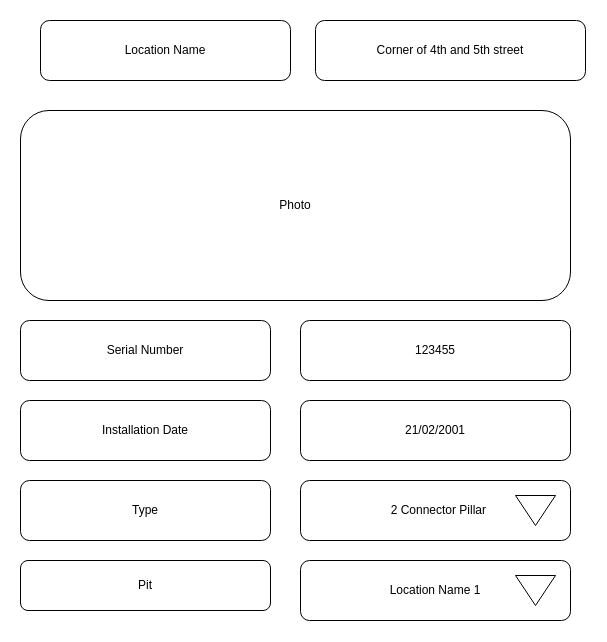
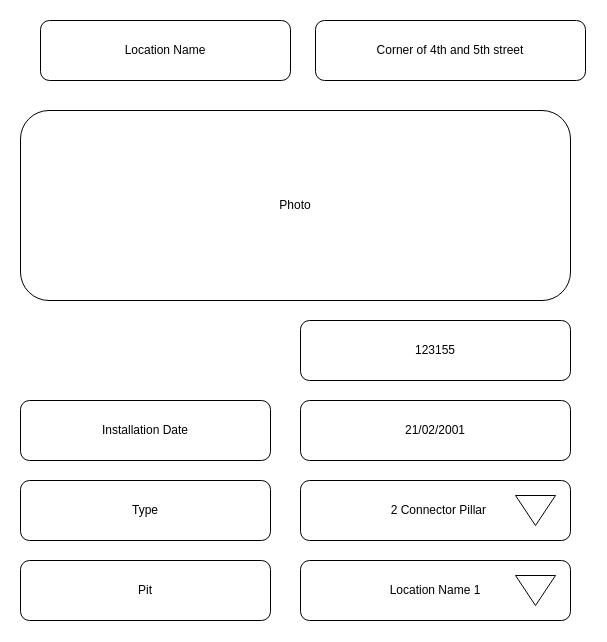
node "Serial Number": removed
node "123455": label "123455" -> "123155"
node "Pit": size 250x50 -> 250x60
